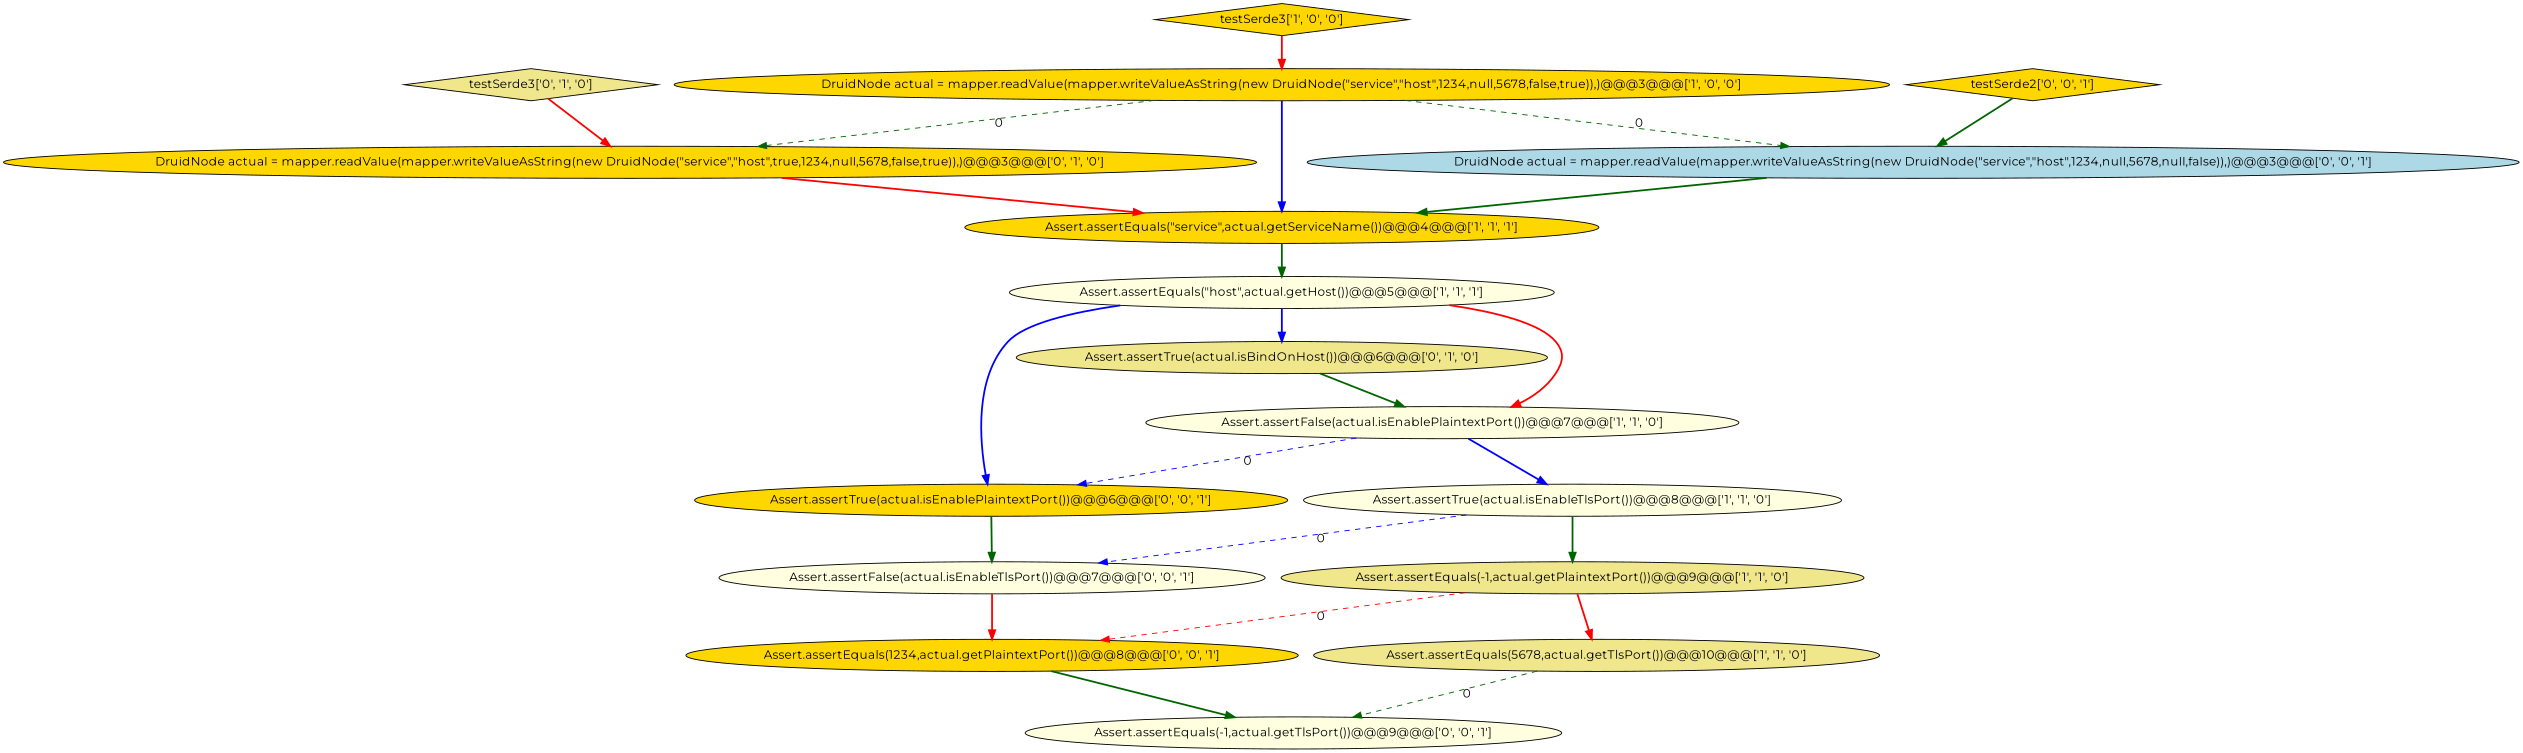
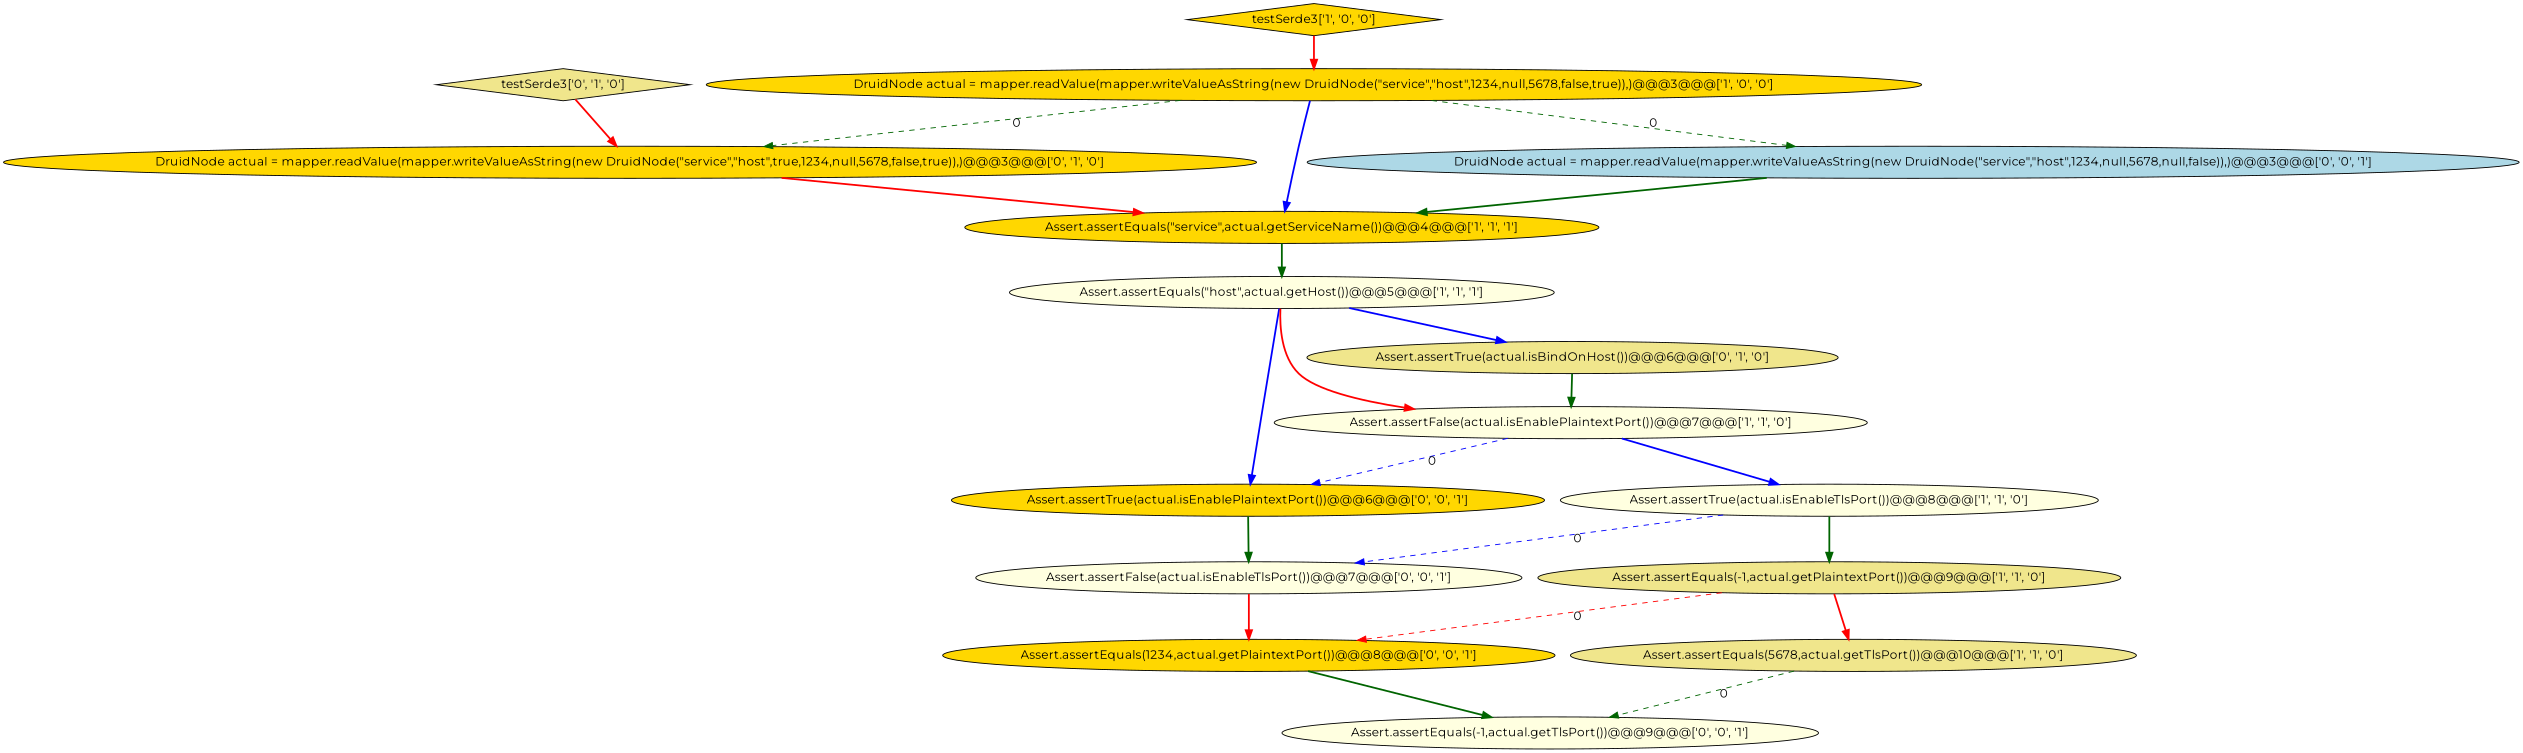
node "testSerde2['0', '0', '1']": removed
